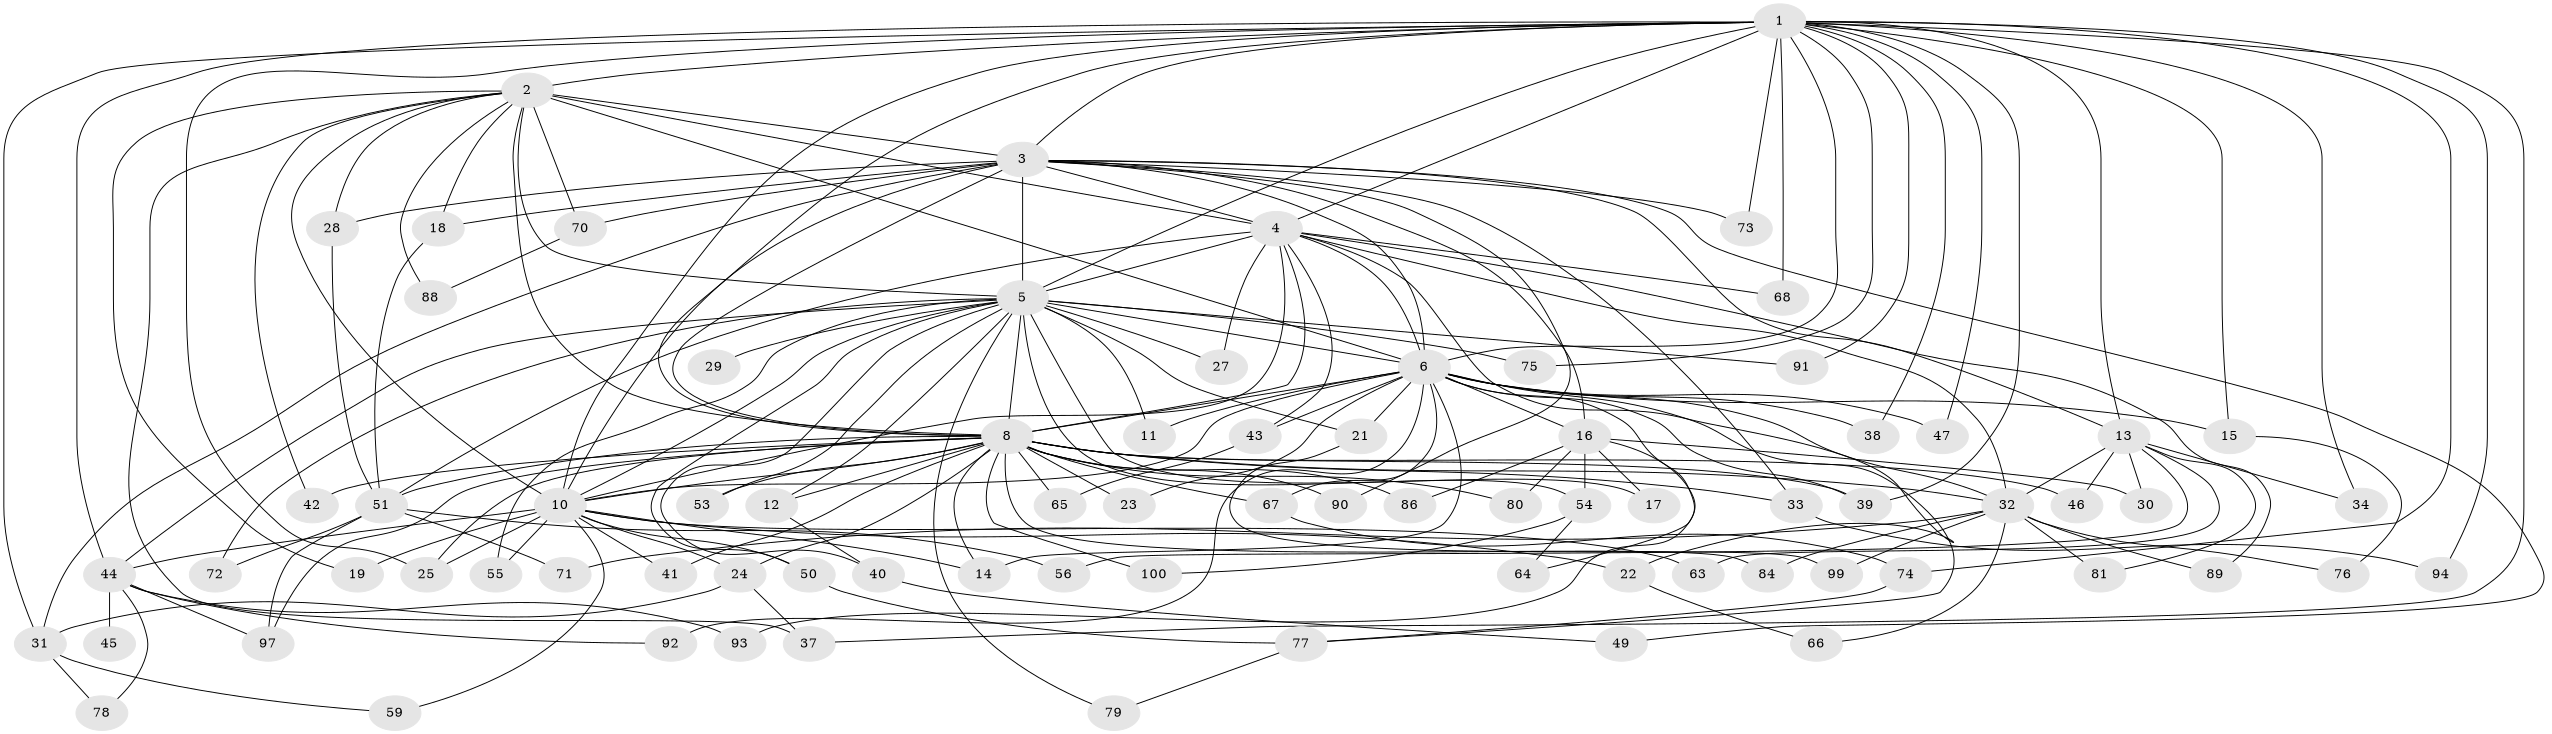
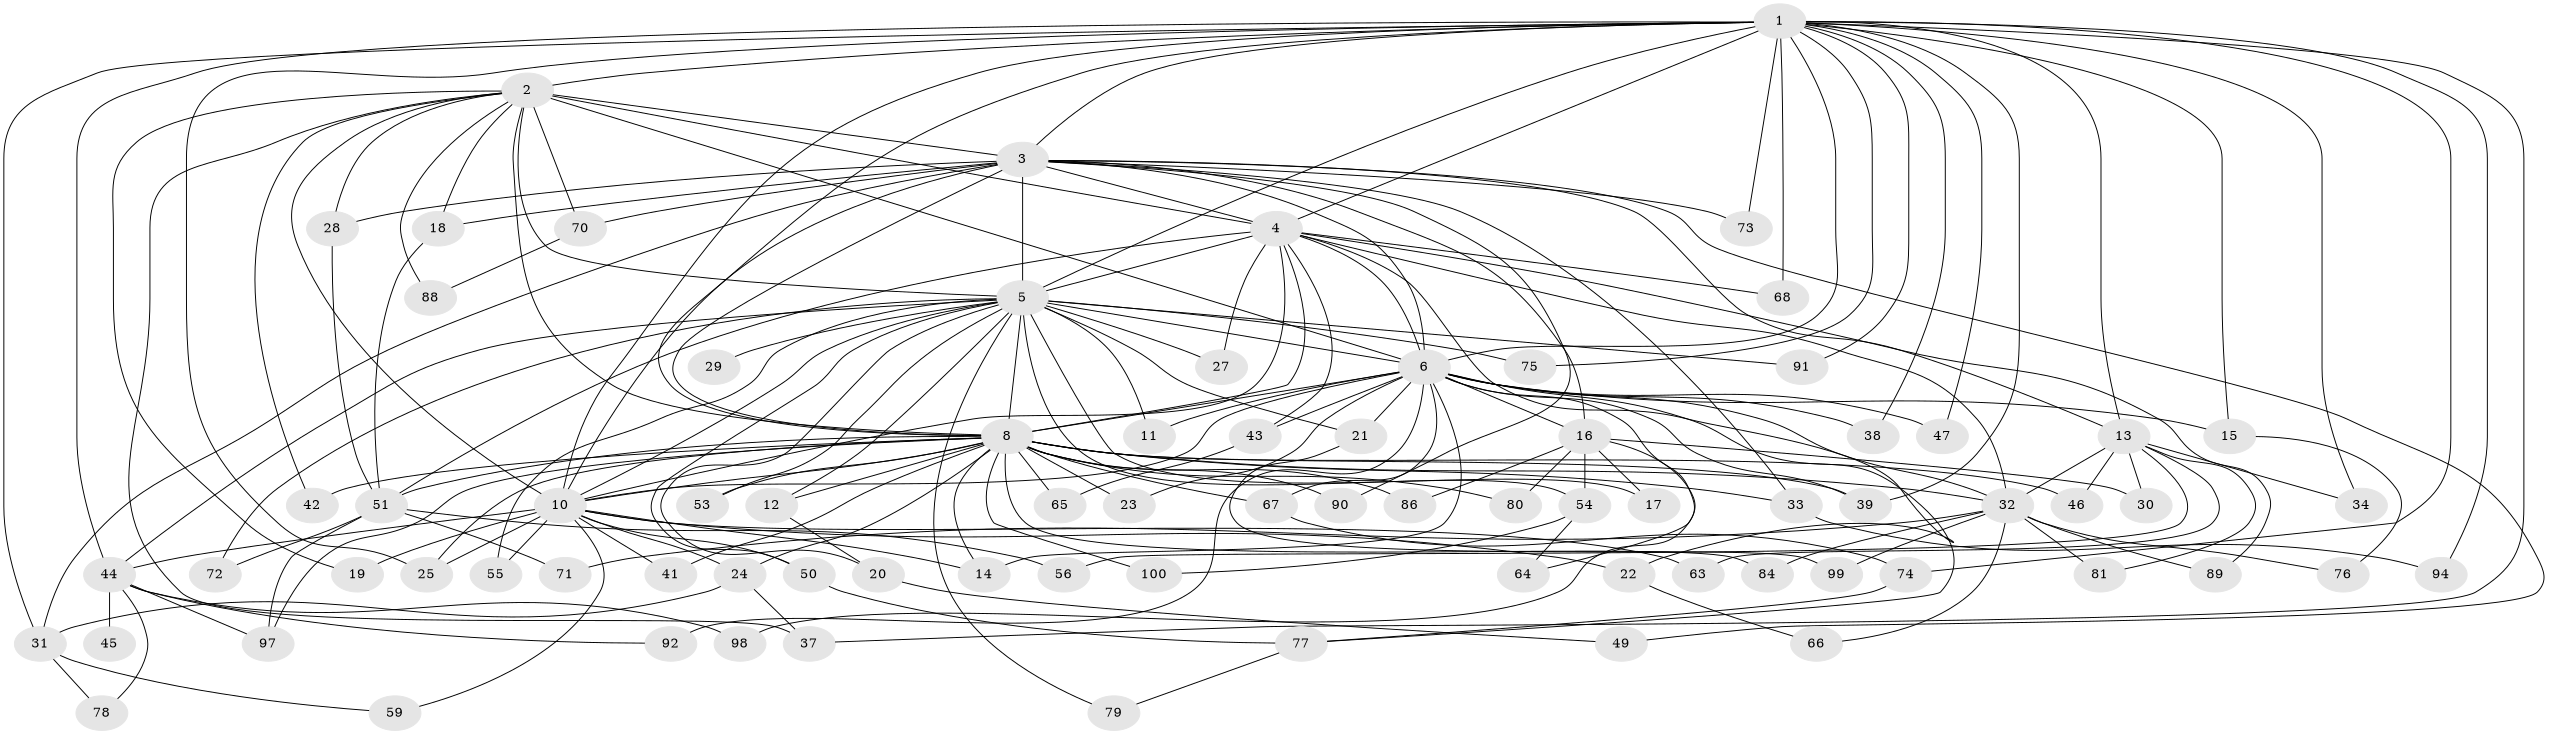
node "40": label "40" -> "20"
node "93": label "93" -> "98"
